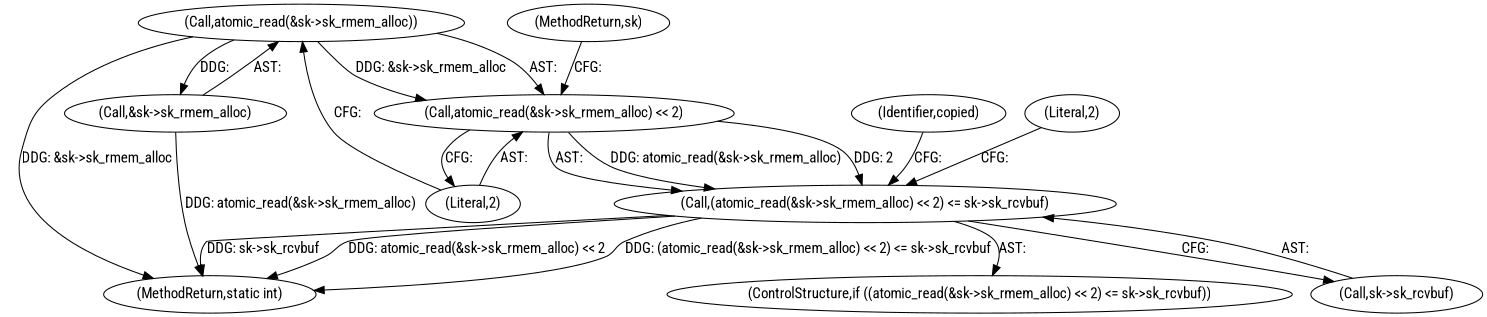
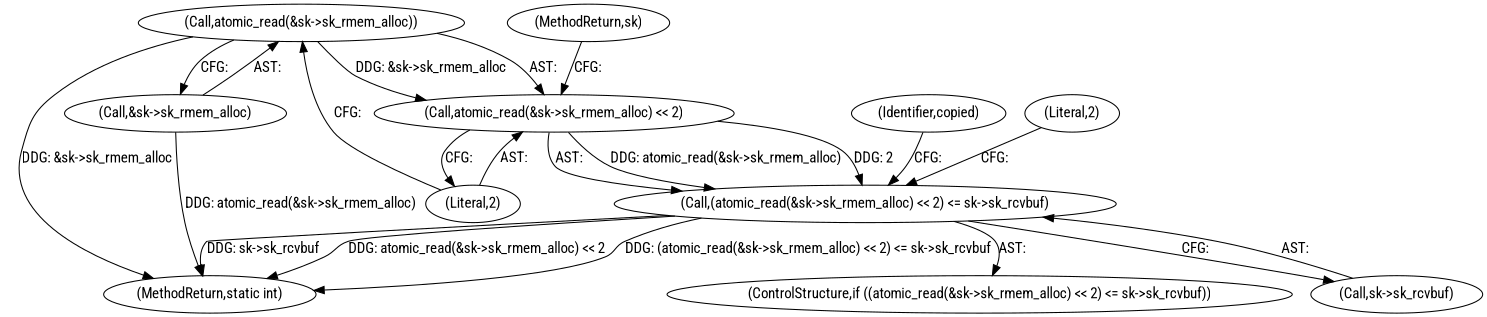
edge "(Call,atomic_read(&sk->sk_rmem_alloc))" -> "(Call,&sk->sk_rmem_alloc)": label "DDG: " -> "CFG: "
